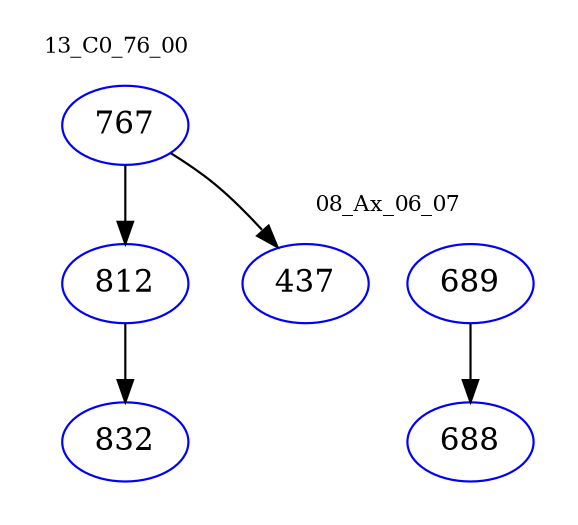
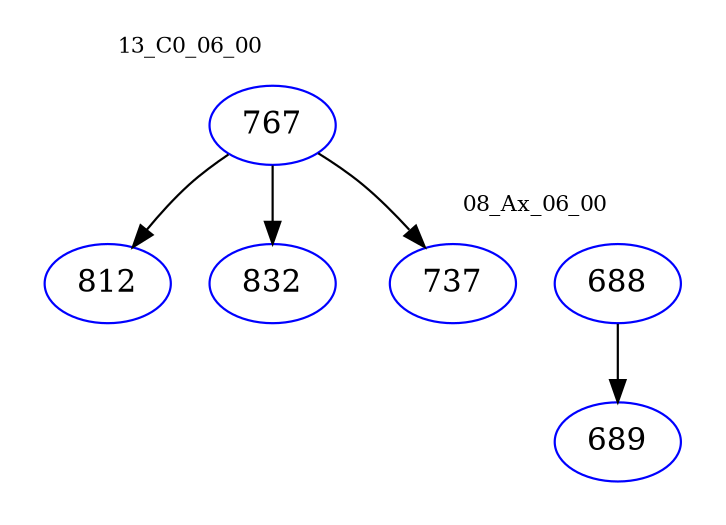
cluster "13_C0_76_00": label "13_C0_76_00" -> "13_C0_06_00"
cluster "08_Ax_06_07": label "08_Ax_06_07" -> "08_Ax_06_00"
node "437": label "437" -> "737"
edge "812" -> "832": now "767" -> "832"
edge "689" -> "688": reversed
